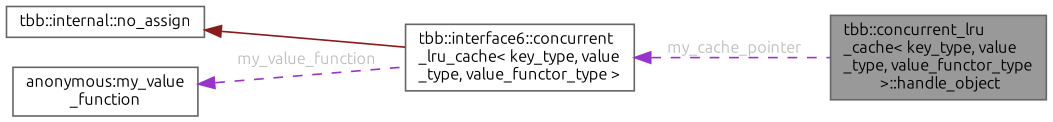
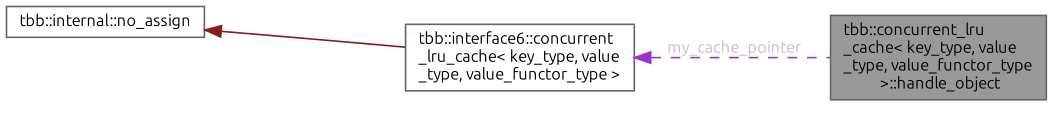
node "anonymous:my_value _function": removed
